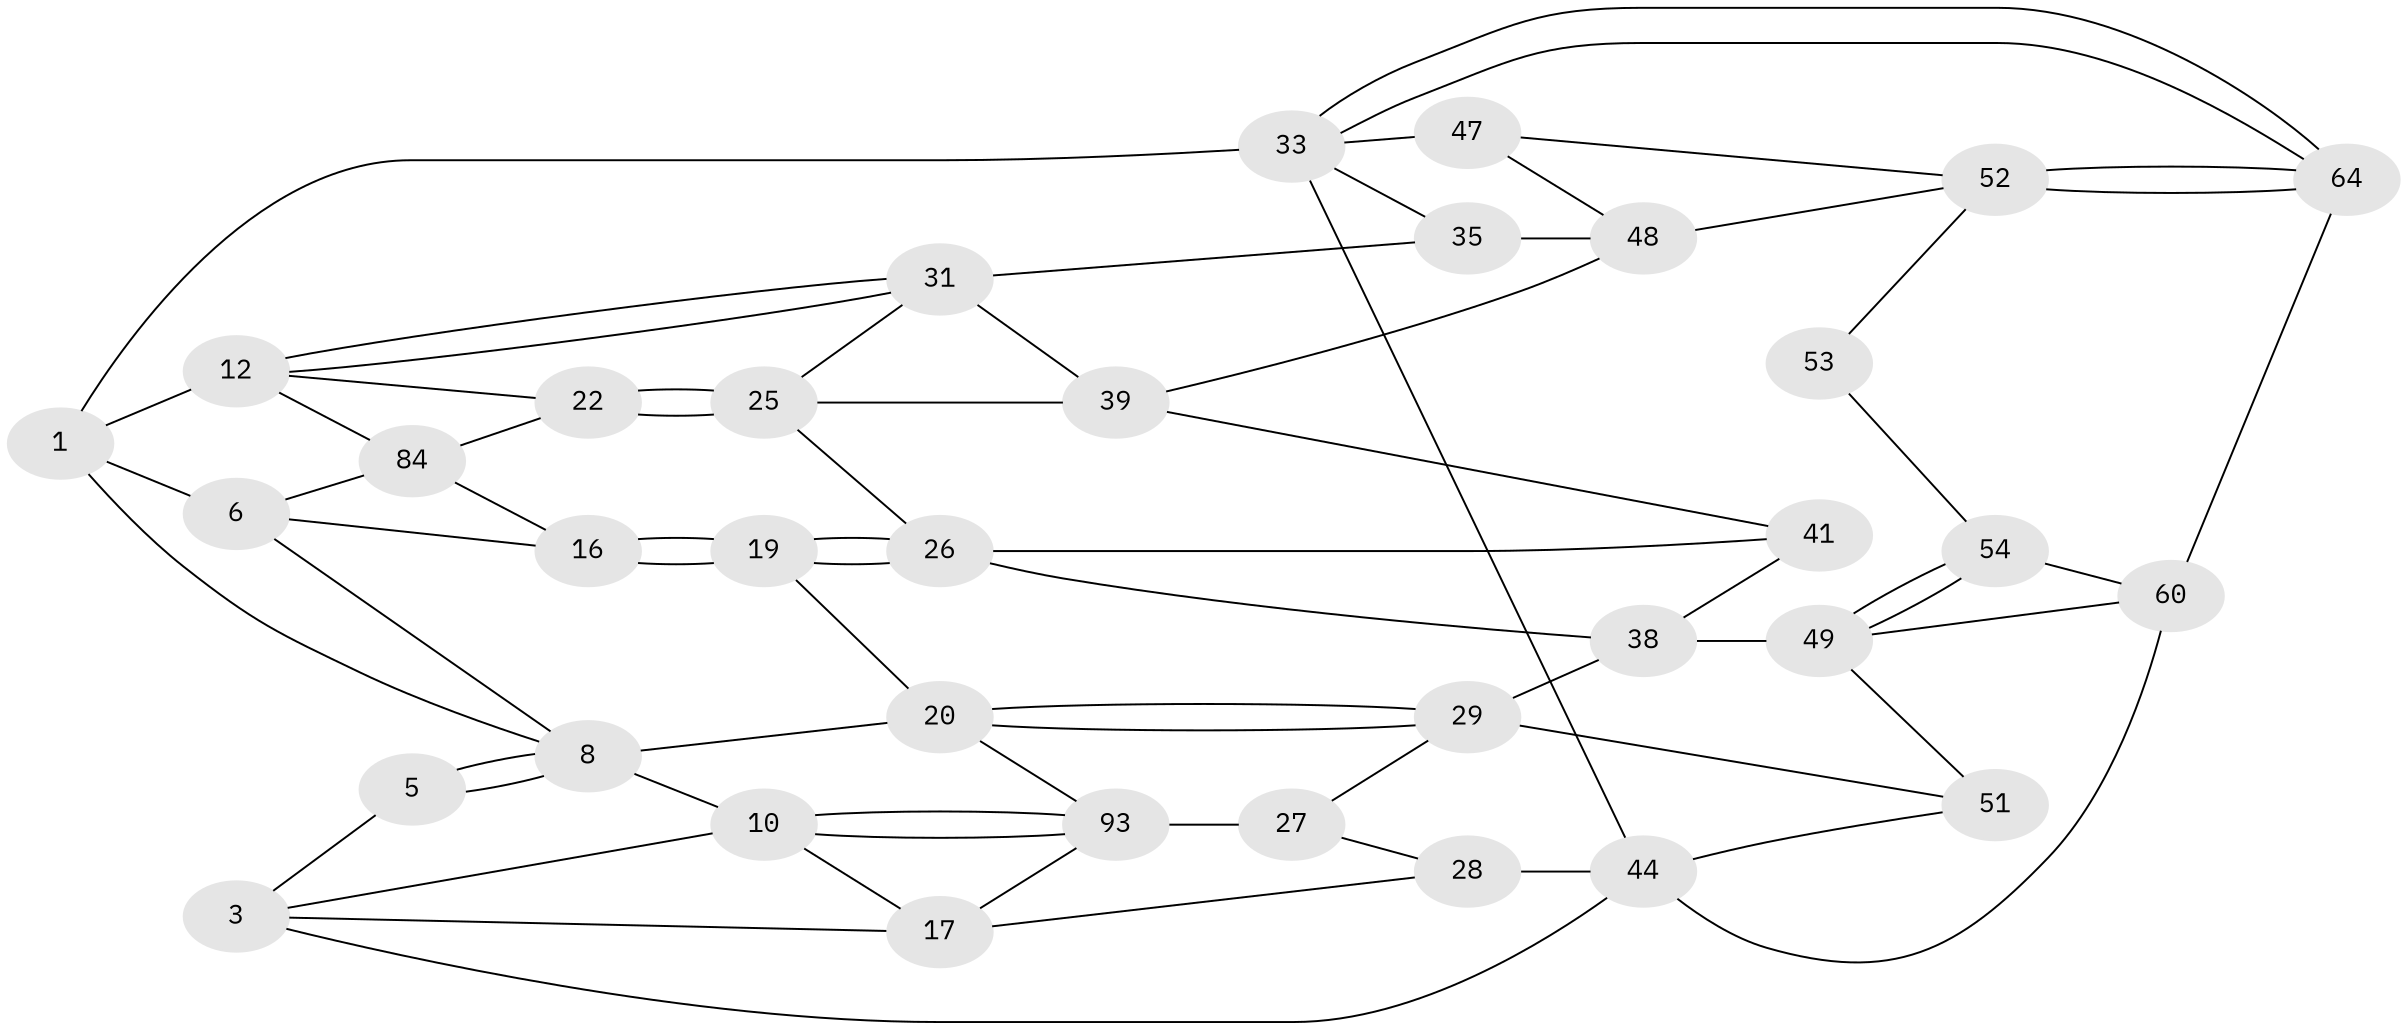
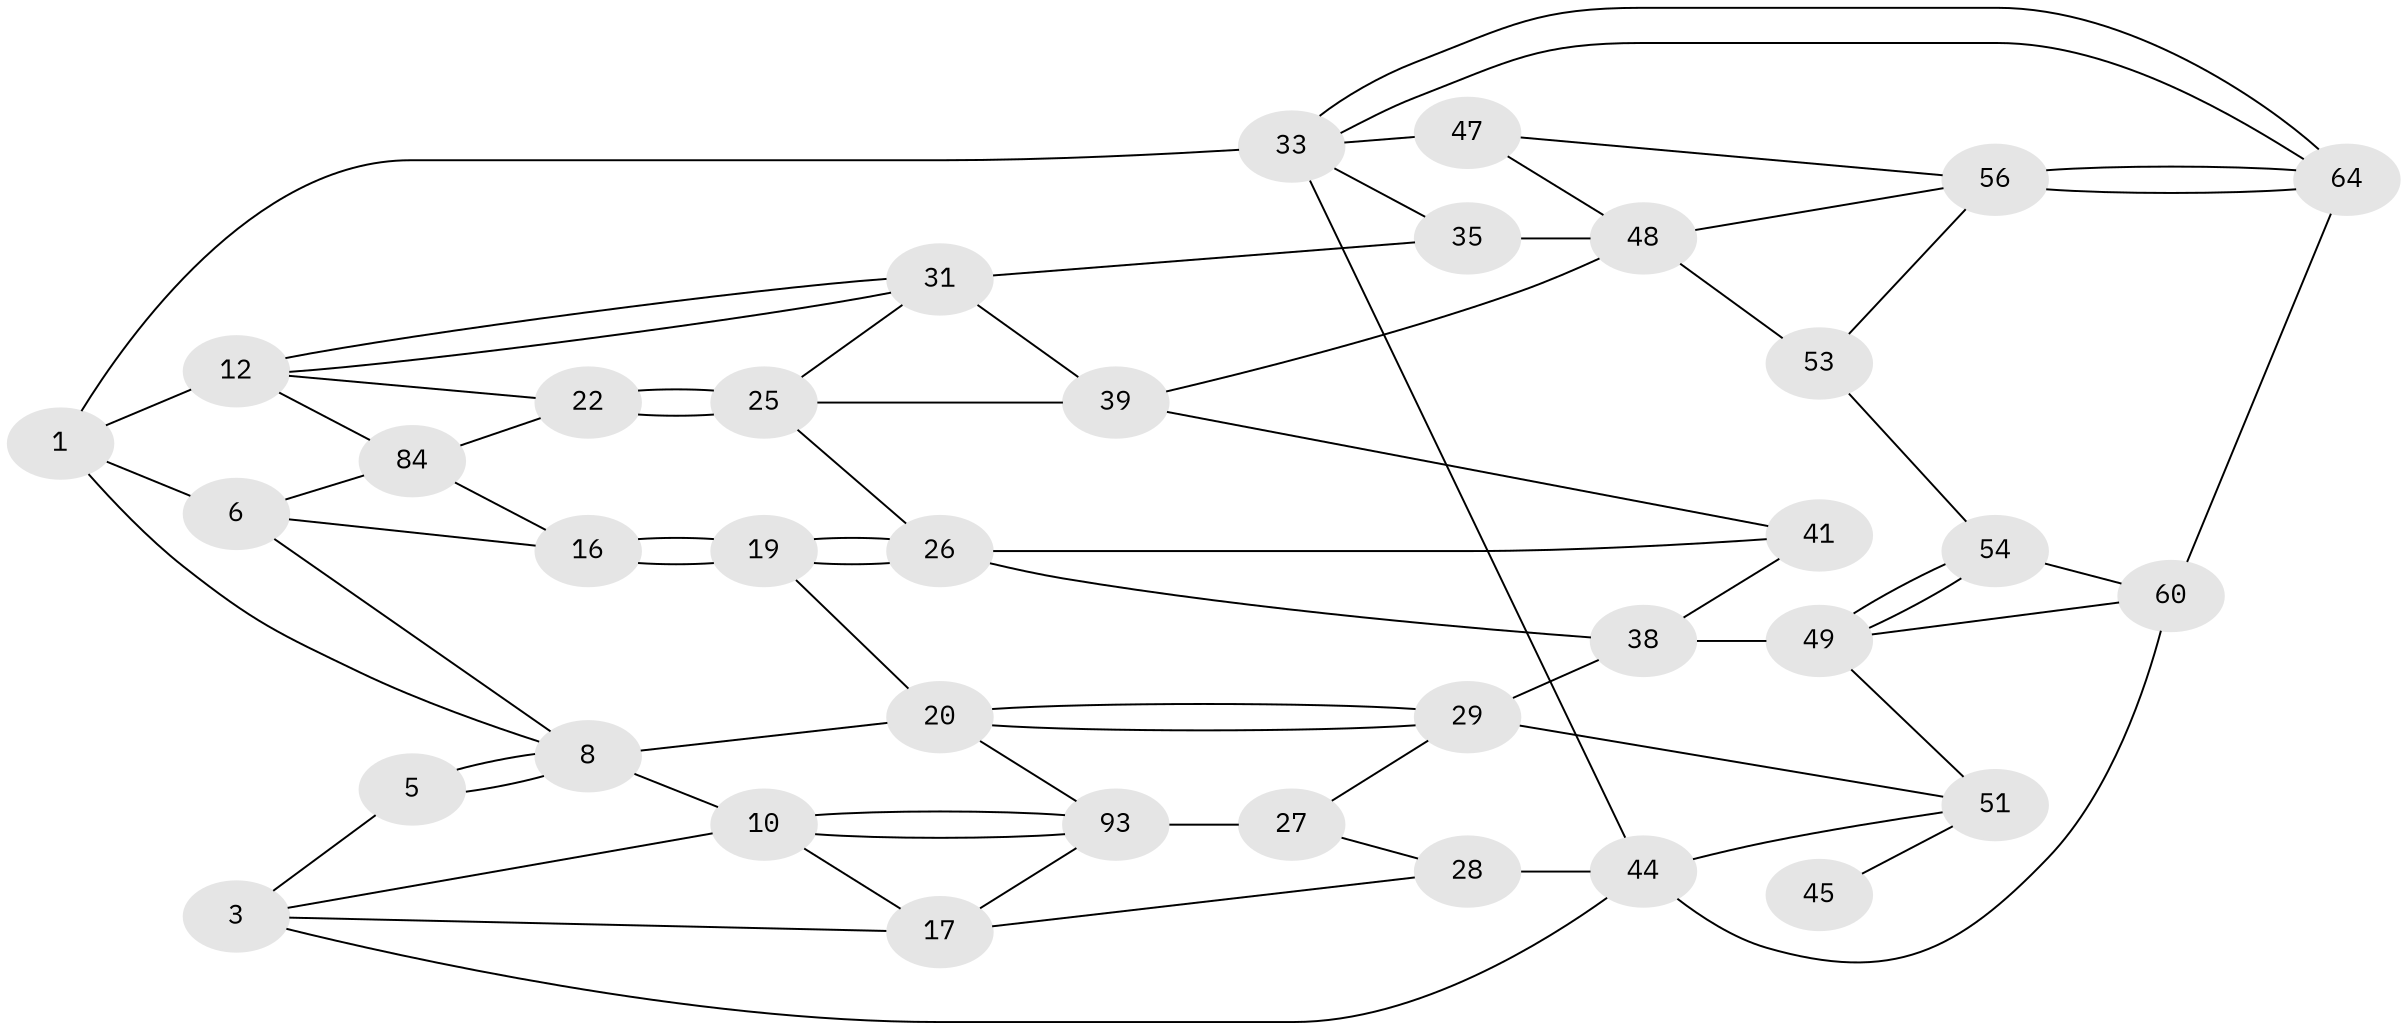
node "52": label "52" -> "56"
edge "48" -- "53": added
node "45": added
